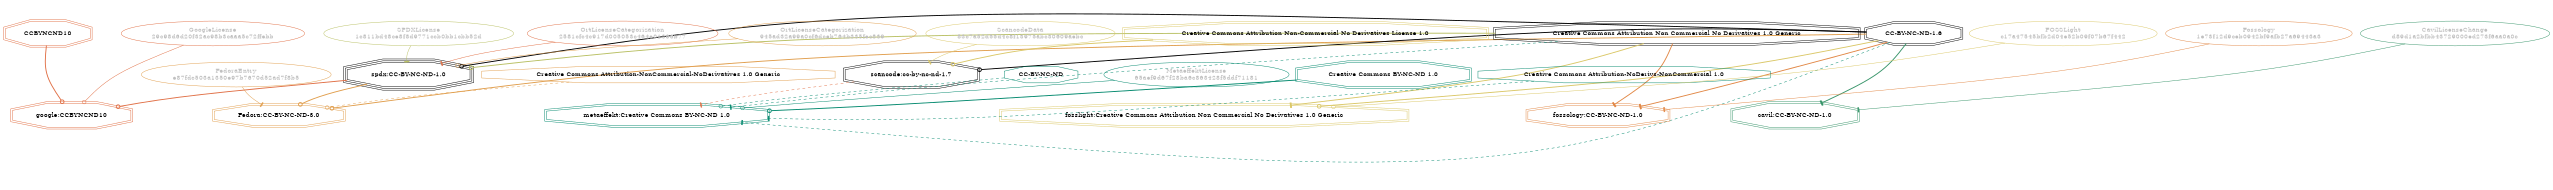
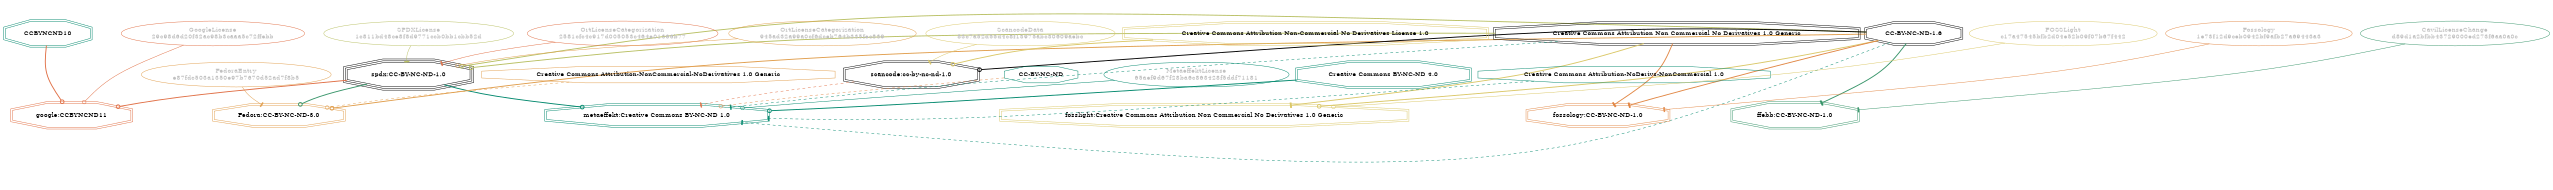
edge "CC-BY-NC-ND-1.6" -> "spdx:CC-BY-NC-ND-1.0": color black -> #b8bf62
node "CCBYNCND10": color #e06f45 -> #00876c
edge "CC-BY-NC-ND-1.6" -> "fossology:CC-BY-NC-ND-1.0": reversed
node "scancode:cc-by-nc-nd-1.7": label "scancode:cc-by-nc-nd-1.7" -> "scancode:cc-by-nc-nd-1.0"
node "Creative Commons BY-NC-ND 1.0": label "Creative Commons BY-NC-ND 1.0" -> "Creative Commons BY-NC-ND 4.0"
edge "spdx:CC-BY-NC-ND-1.0" -> "Fedora:CC-BY-NC-ND-3.0": color #e09d4b -> #379469
edge "CC-BY-NC-ND" -> "metaeffekt:Creative Commons BY-NC-ND 1.0": color #00876c -> #e18745
edge "spdx:CC-BY-NC-ND-1.0" -> "metaeffekt:Creative Commons BY-NC-ND 1.0": added
node "google:CCBYNCND10": label "google:CCBYNCND10" -> "google:CCBYNCND11"
node "cavil:CC-BY-NC-ND-1.0": label "cavil:CC-BY-NC-ND-1.0" -> "ffebb:CC-BY-NC-ND-1.0"
